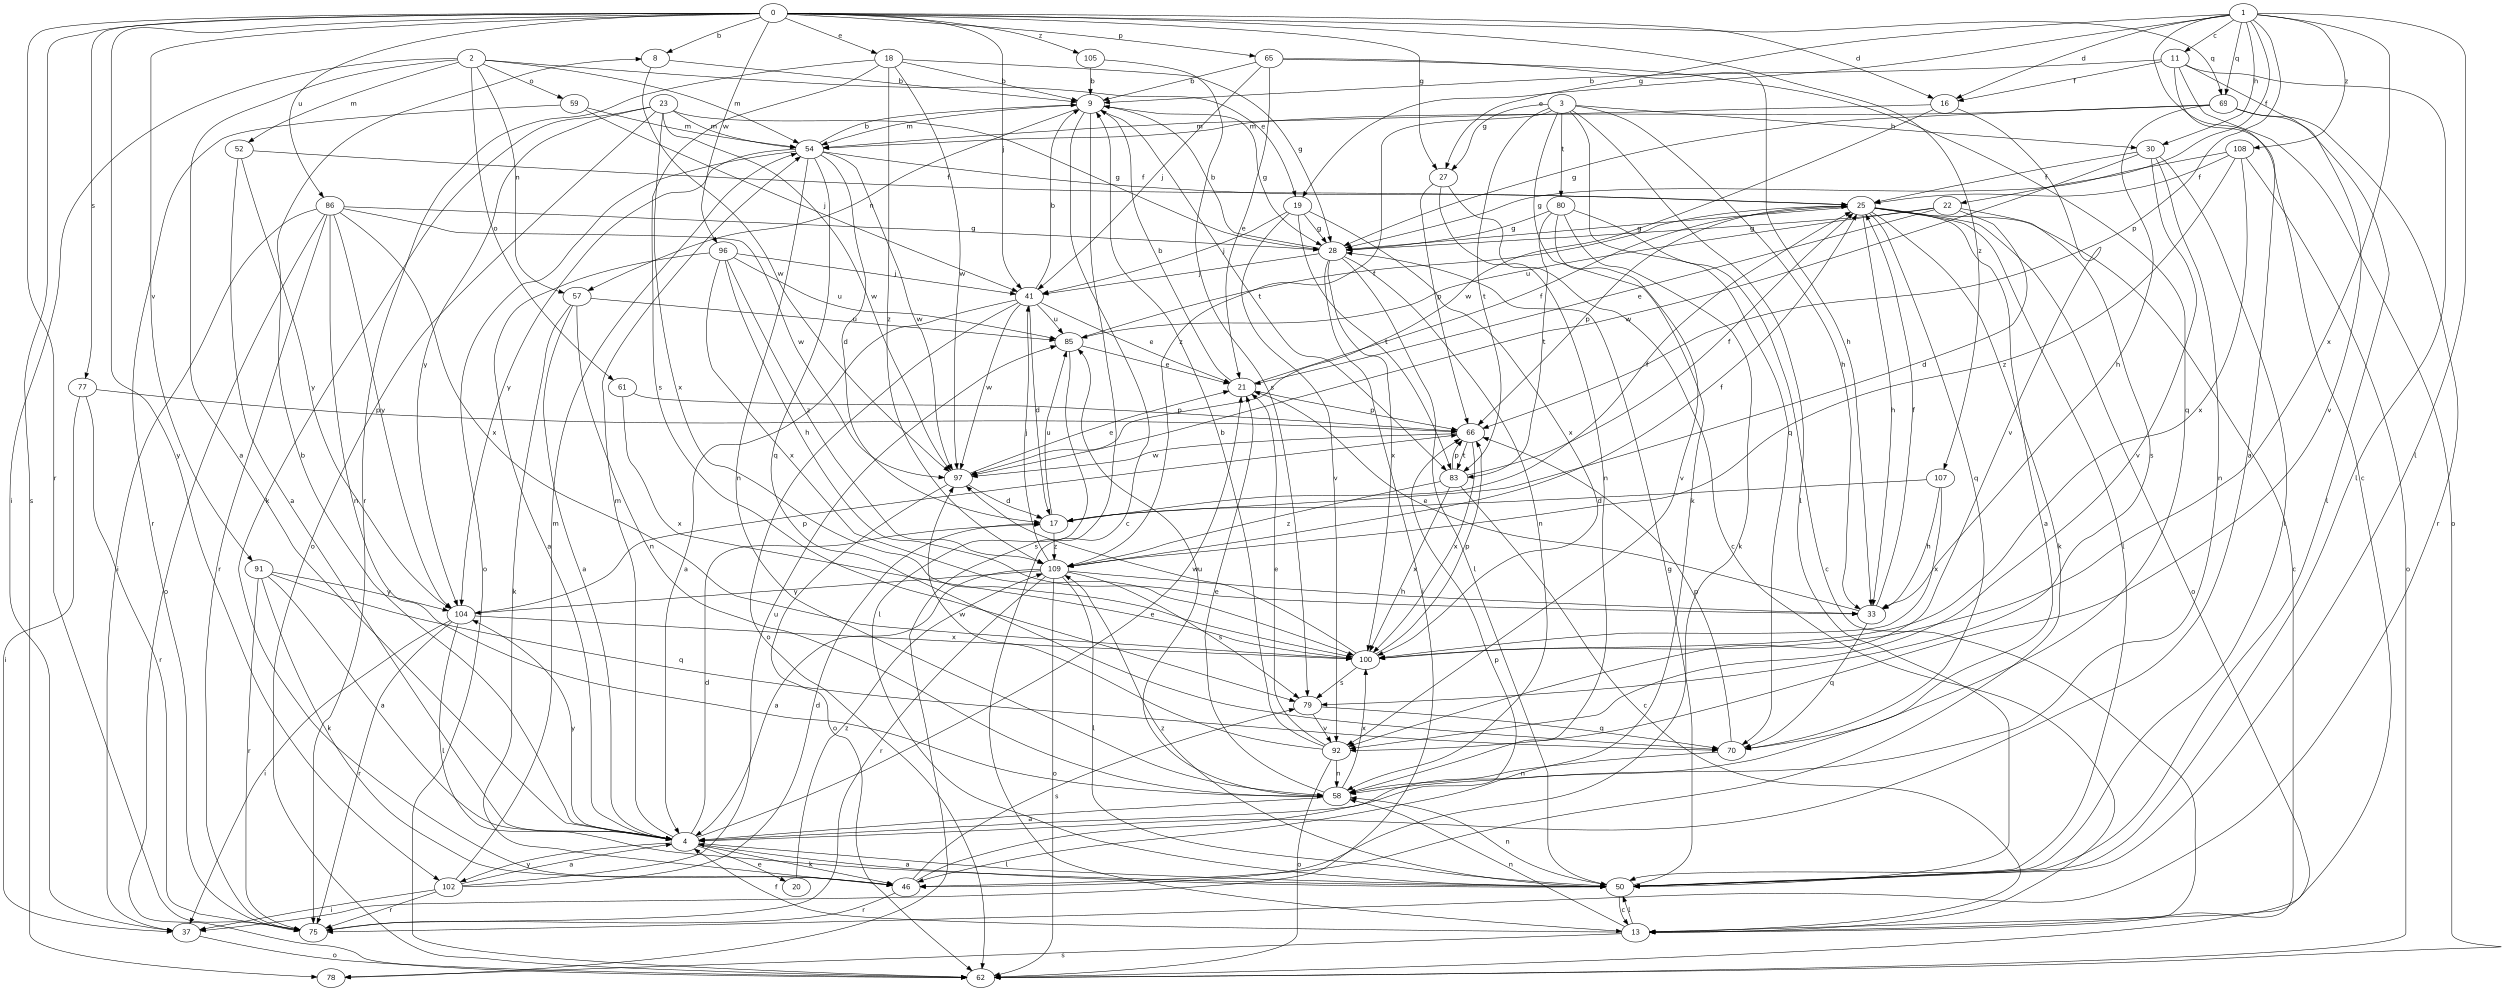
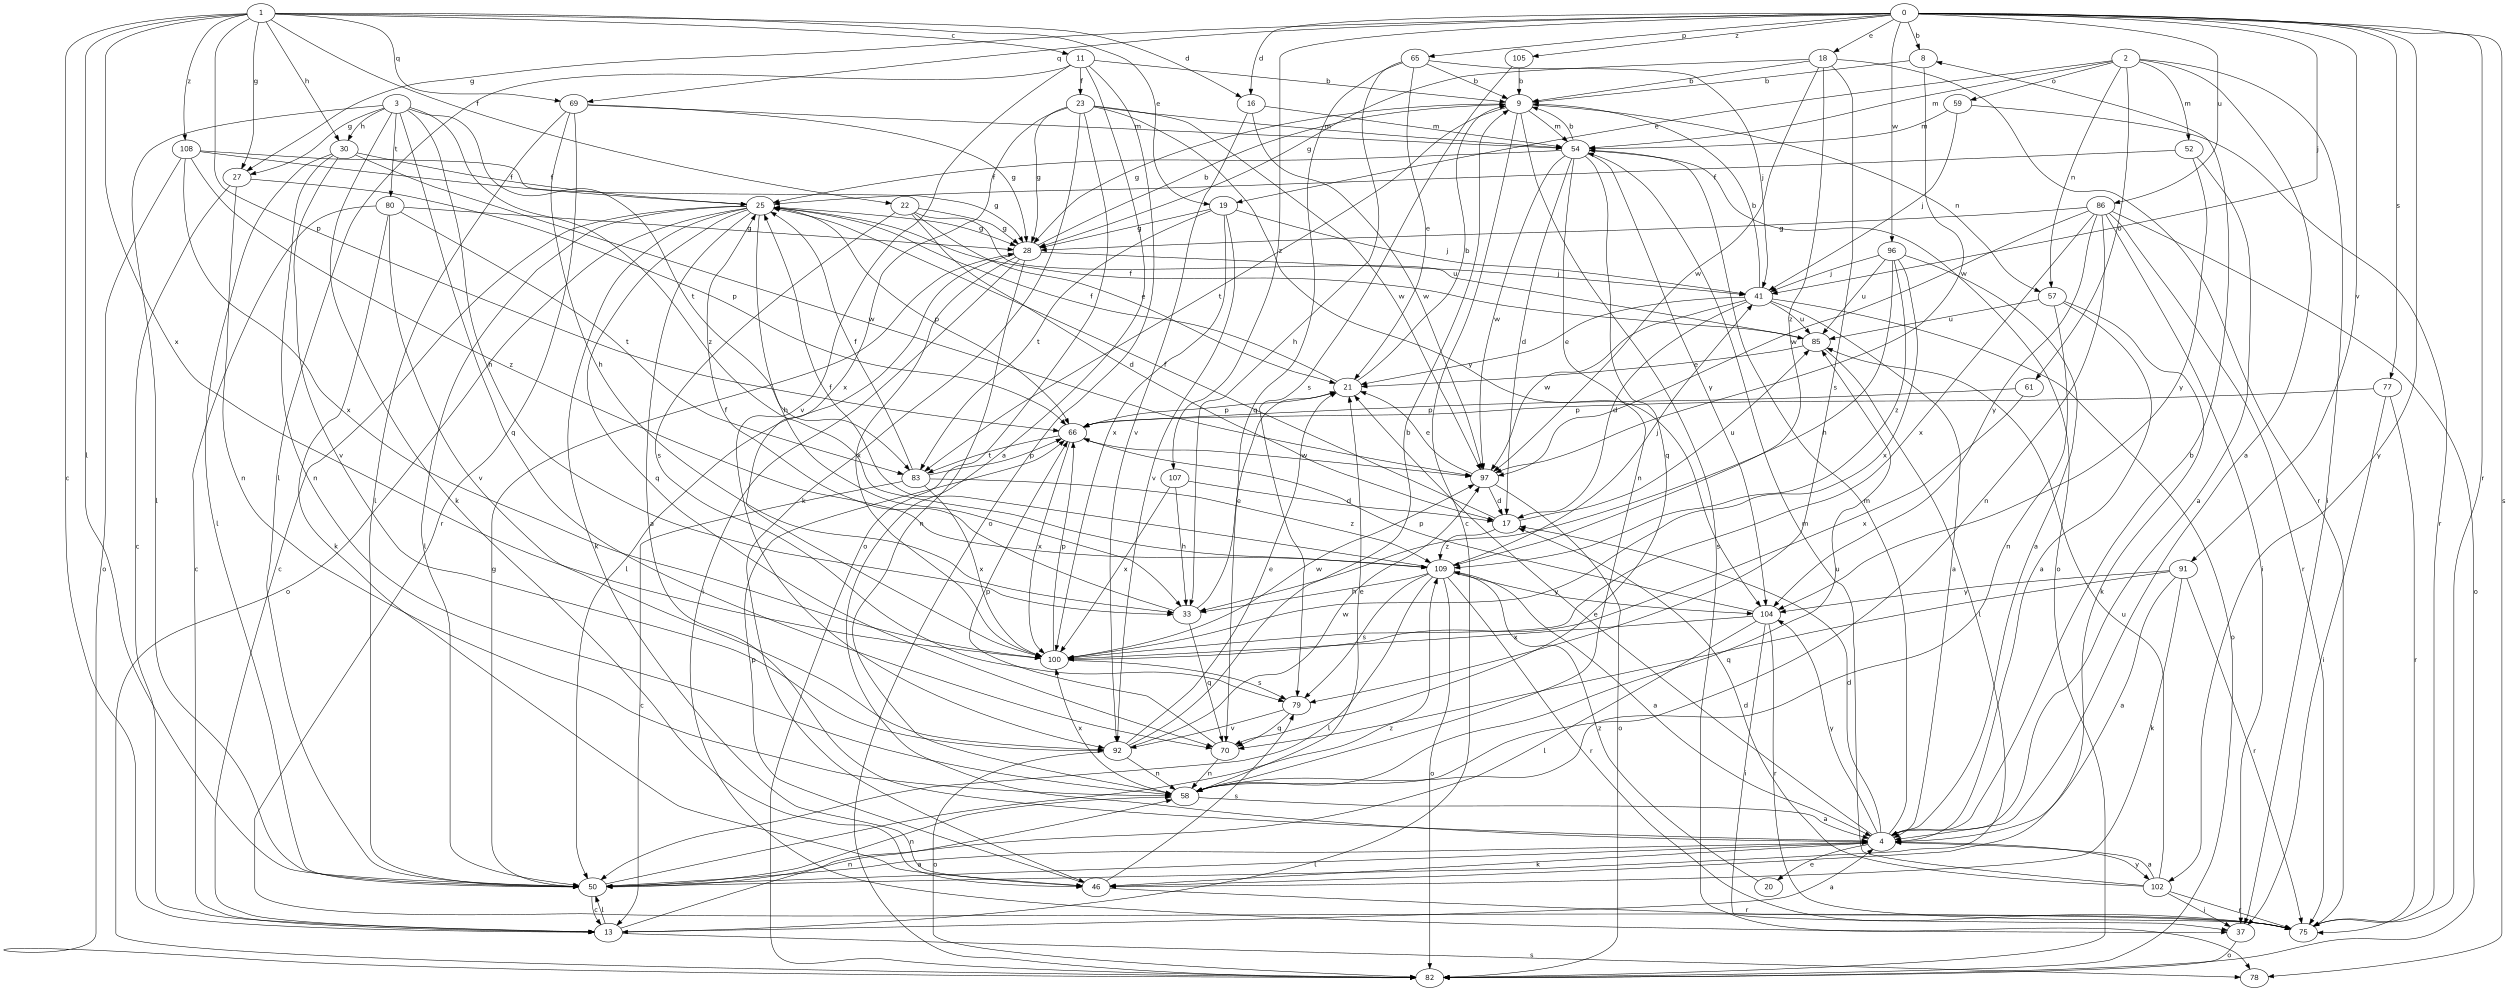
edge "11" -> "16": now "11" -> "23"
edge "13" -> "4": label "f" -> "a"
node "62": label "62" -> "82"
